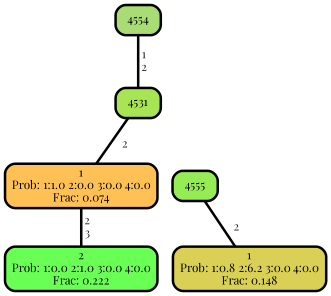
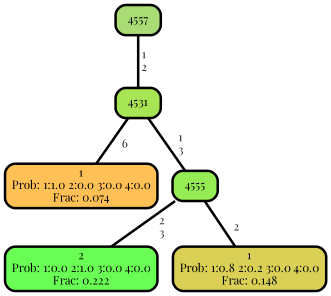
node "4554": label "4554" -> "4557"
edge "4531" -- "1 Prob: 1:1.0 2:0.0 3:0.0 4:0.0 Frac: 0.074": label " 2" -> " 6"
edge "4531" -- "4555": added, label "1 3"
edge "1 Prob: 1:1.0 2:0.0 3:0.0 4:0.0 Frac: 0.074" -- "2 Prob: 1:0.0 2:1.0 3:0.0 4:0.0 Frac: 0.222": now "4555" -- "2 Prob: 1:0.0 2:1.0 3:0.0 4:0.0 Frac: 0.222"
node "1 Prob: 1:0.8 2:6.2 3:0.0 4:0.0 Frac: 0.148": label "1 Prob: 1:0.8 2:6.2 3:0.0 4:0.0 Frac: 0.148" -> "1 Prob: 1:0.8 2:0.2 3:0.0 4:0.0 Frac: 0.148"
